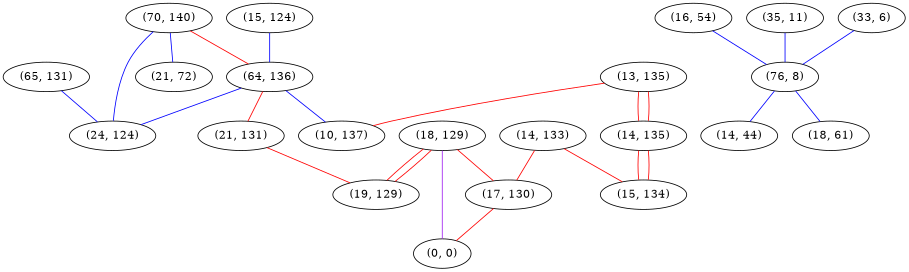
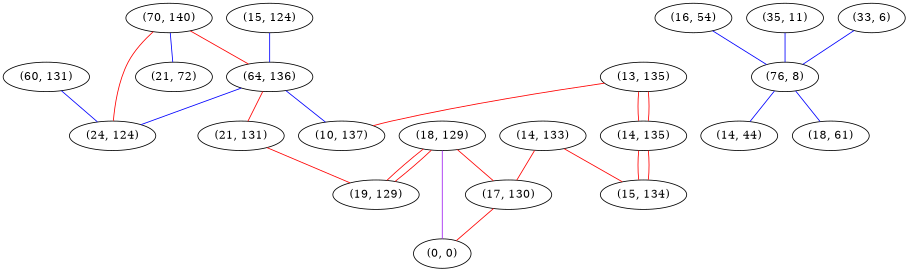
edge "(70, 140)" -- "(24, 124)": color blue -> red
node "(65, 131)": label "(65, 131)" -> "(60, 131)"
